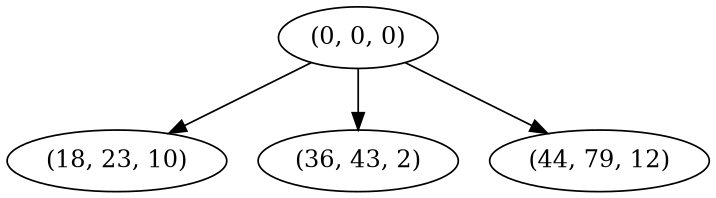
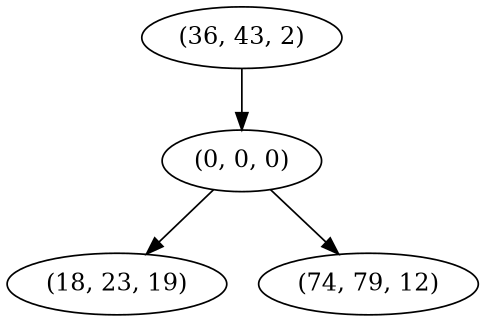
edge "(0, 0, 0)" -> "(36, 43, 2)": reversed
node "(18, 23, 10)": label "(18, 23, 10)" -> "(18, 23, 19)"
node "(44, 79, 12)": label "(44, 79, 12)" -> "(74, 79, 12)"
